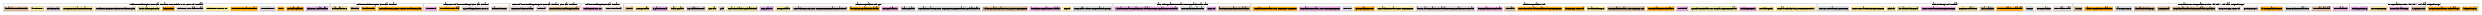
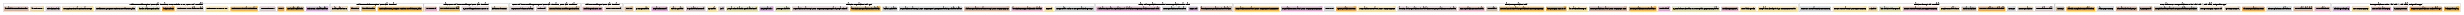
node "ime_owner_sub_null": label "ime_owner_sub_null" -> "ime_owner_not_null"
node "stopmachine_cpu_eq_STOPMACHINE_PREPARE_and_prepared_null": label "stopmachine_cpu_eq_STOPMACHINE_PREPARE_and_prepared_null" -> "stopmachine_state_eq_STOPMACHINE_PREPARE_and_prepared_null"
node "set_irqs_disabled_1": removed
